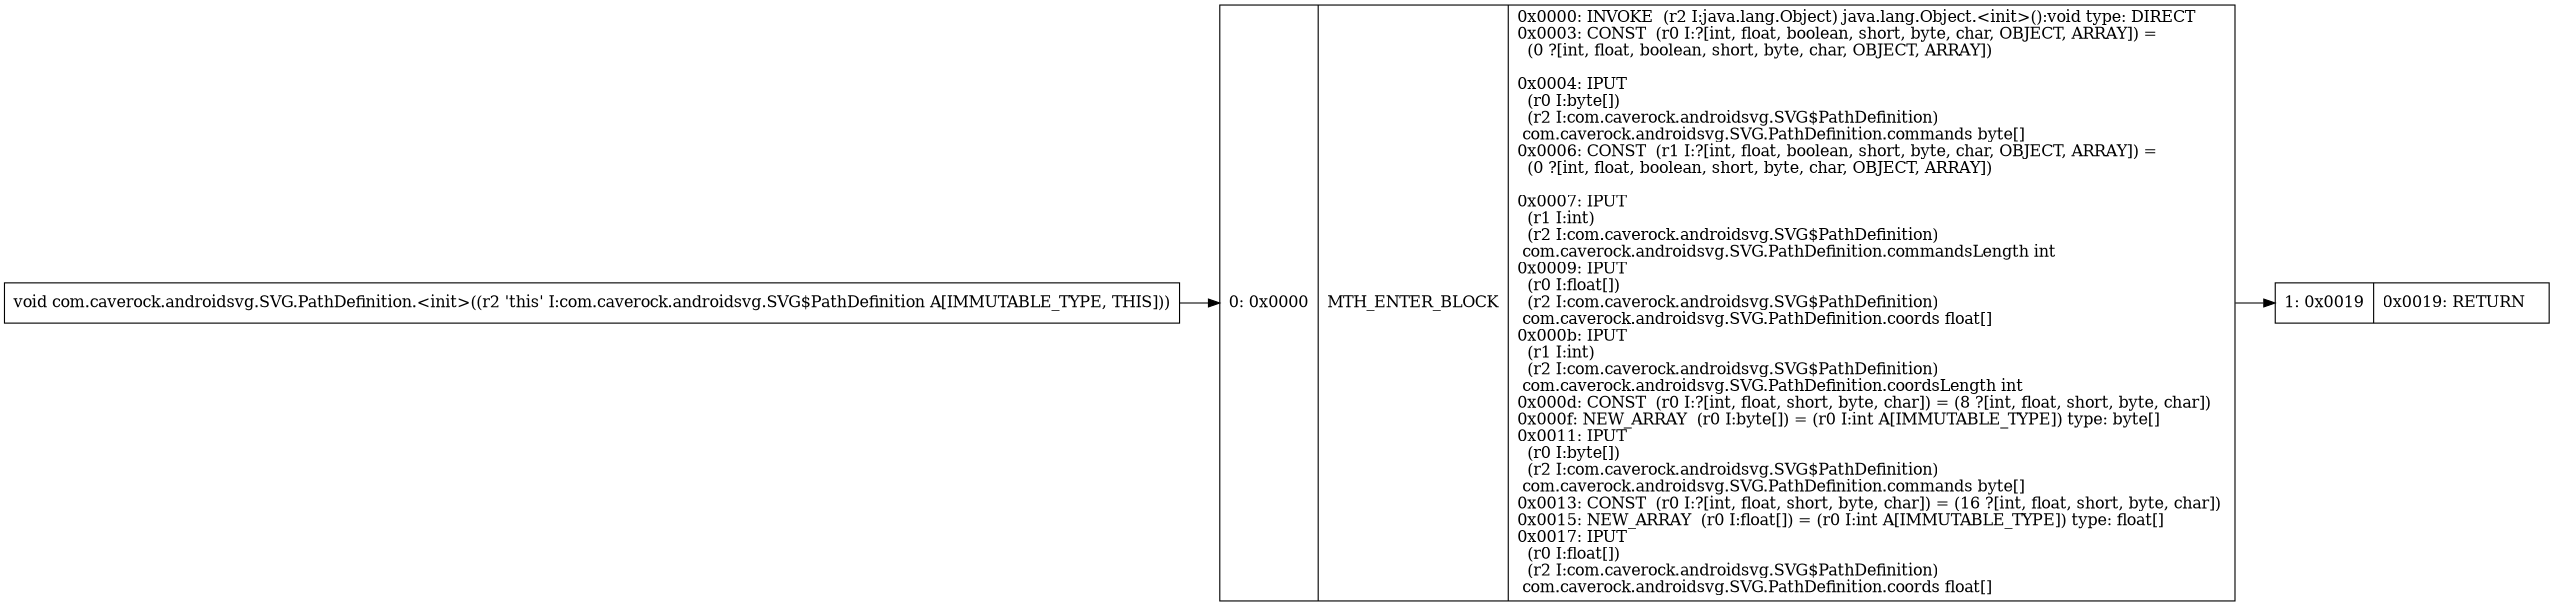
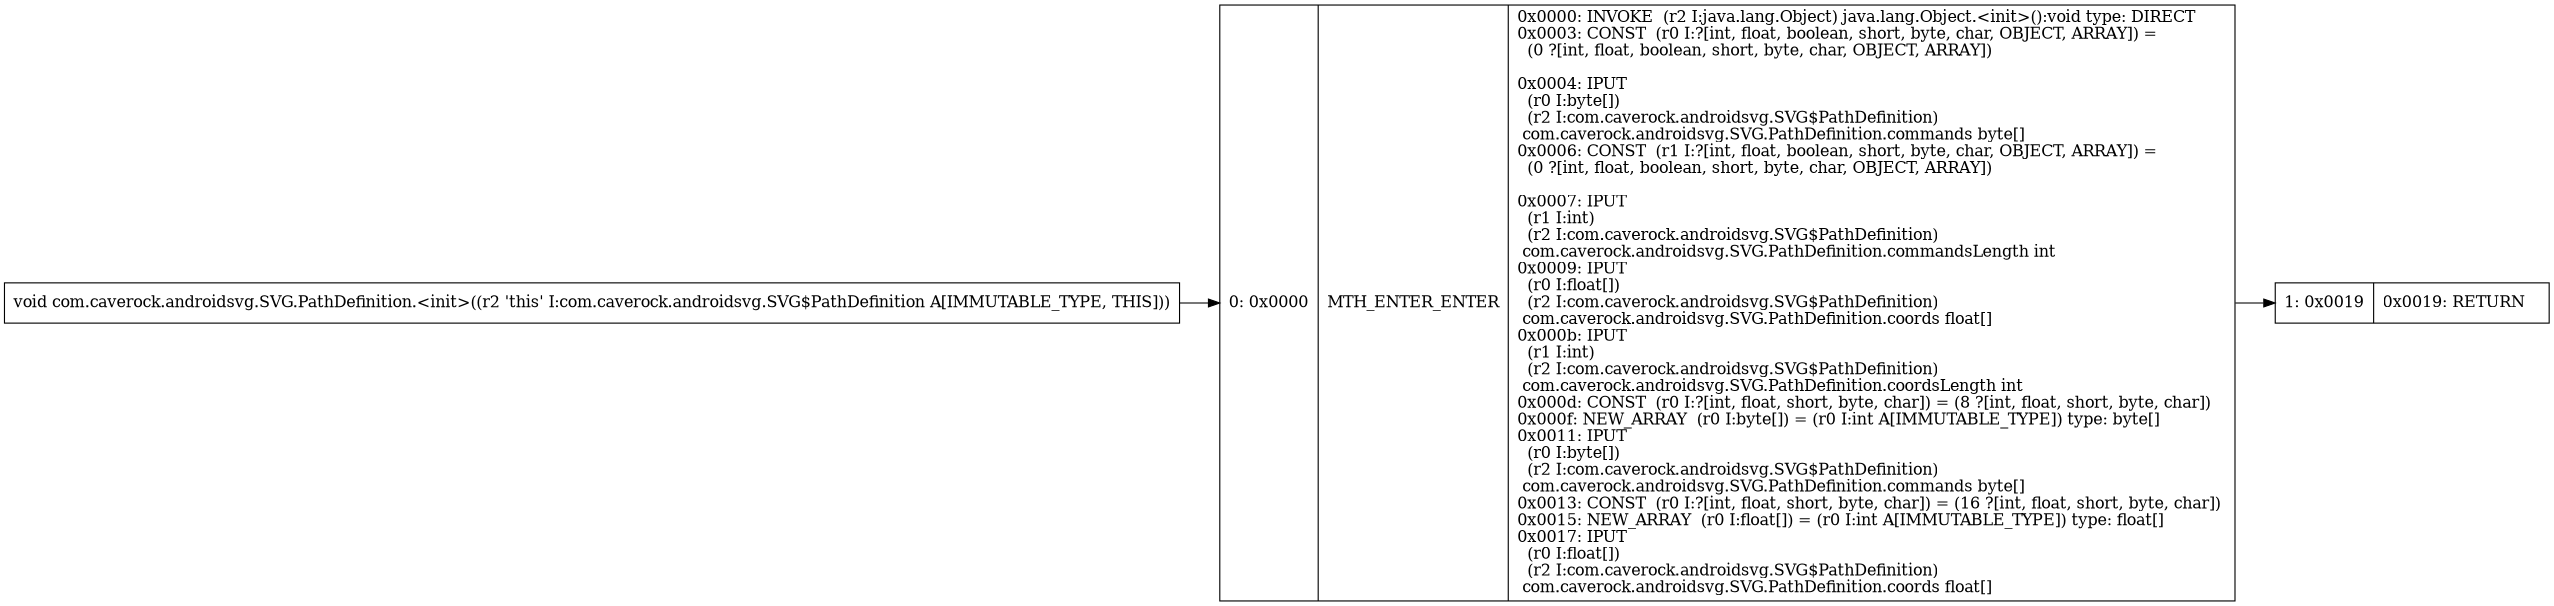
node "0: 0x0000": text "MTH_ENTER_BLOCK" -> "MTH_ENTER_ENTER"
